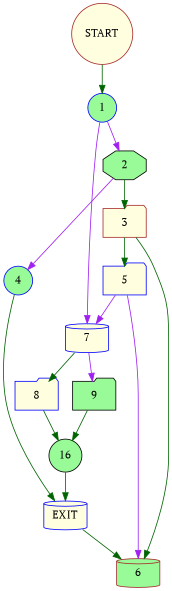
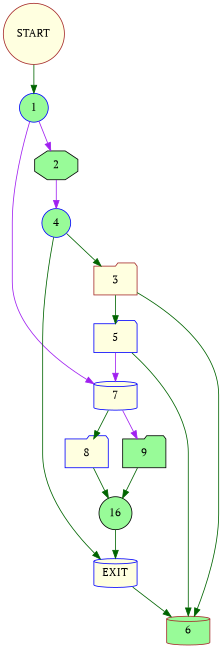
edge "2" -> "3": now "4" -> "3"
edge "5" -> "6": color purple -> darkgreen
